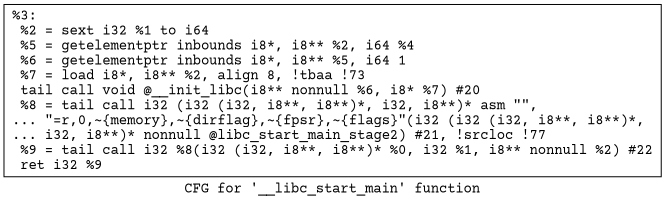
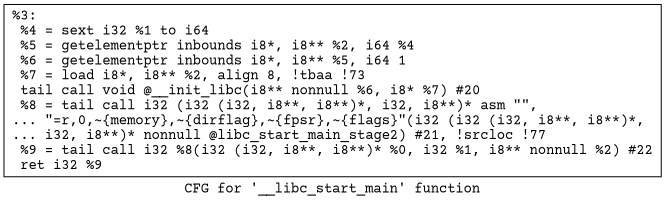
node "%3:": text "%2 = sext i32 %1 to i64" -> "%4 = sext i32 %1 to i64"
